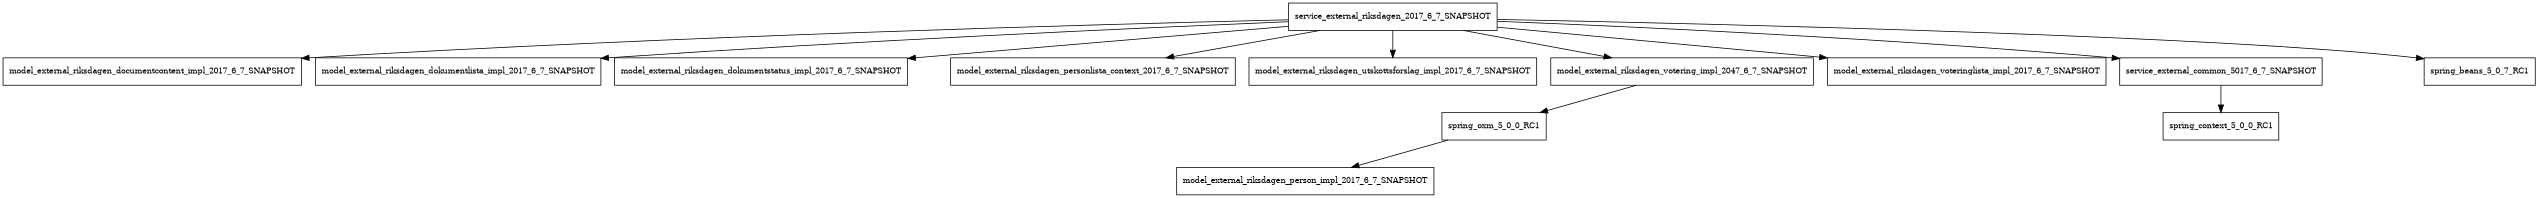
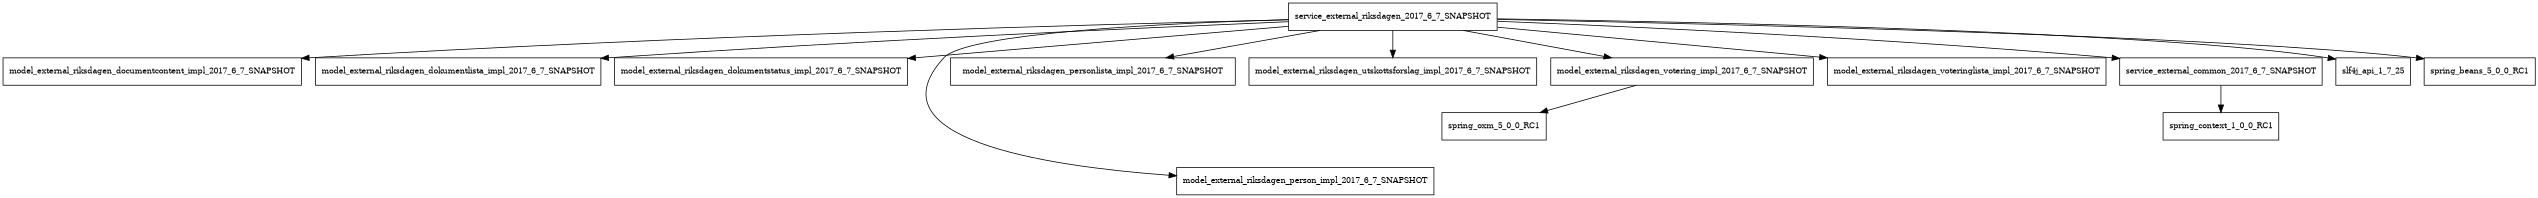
node "model_external_riksdagen_personlista_context_2017_6_7_SNAPSHOT": label "model_external_riksdagen_personlista_context_2017_6_7_SNAPSHOT" -> "model_external_riksdagen_personlista_impl_2017_6_7_SNAPSHOT"
node "model_external_riksdagen_votering_impl_2047_6_7_SNAPSHOT": label "model_external_riksdagen_votering_impl_2047_6_7_SNAPSHOT" -> "model_external_riksdagen_votering_impl_2017_6_7_SNAPSHOT"
node "service_external_common_5017_6_7_SNAPSHOT": label "service_external_common_5017_6_7_SNAPSHOT" -> "service_external_common_2017_6_7_SNAPSHOT"
node "slf4j_api_1_7_25": added
node "spring_beans_5_0_7_RC1": label "spring_beans_5_0_7_RC1" -> "spring_beans_5_0_0_RC1"
node "spring_context_5_0_0_RC1": label "spring_context_5_0_0_RC1" -> "spring_context_1_0_0_RC1"
edge "spring_oxm_5_0_0_RC1" -> "model_external_riksdagen_person_impl_2017_6_7_SNAPSHOT": now "service_external_riksdagen_2017_6_7_SNAPSHOT" -> "model_external_riksdagen_person_impl_2017_6_7_SNAPSHOT"
